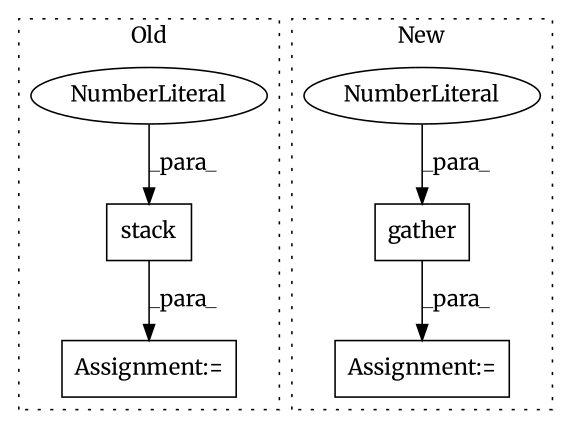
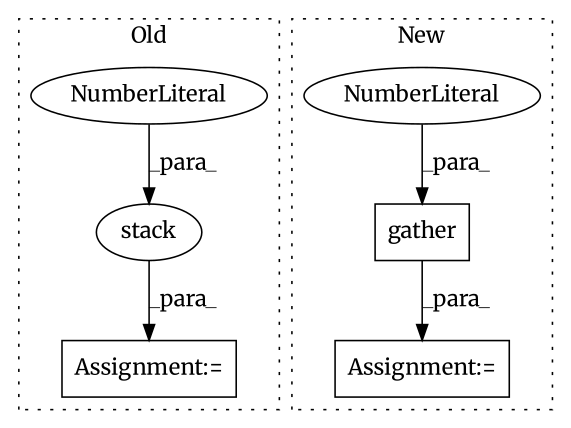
node "stack": shape box -> ellipse
